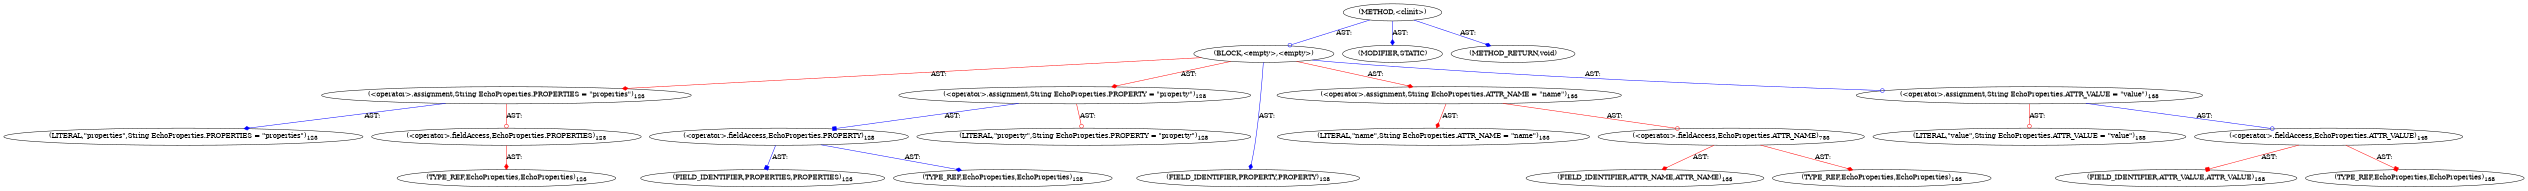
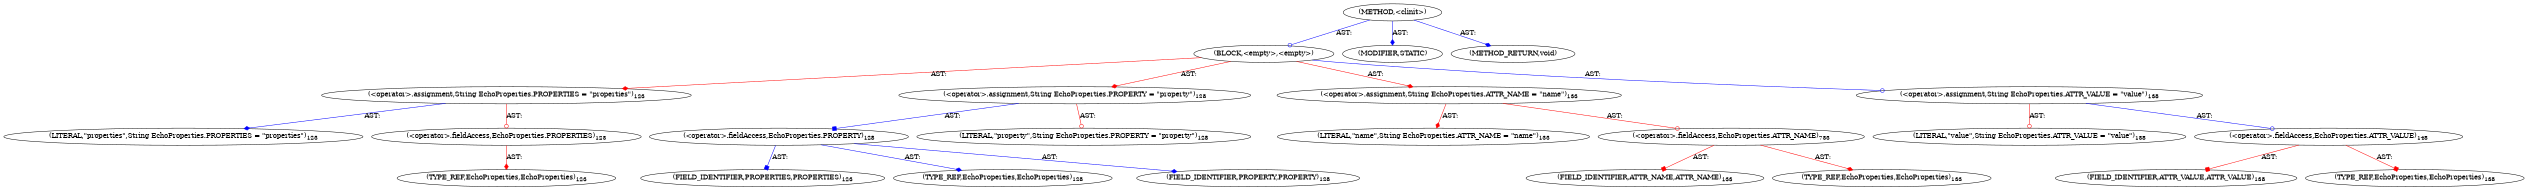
edge "(BLOCK,<empty>,<empty>)" -> "(FIELD_IDENTIFIER,PROPERTY,PROPERTY)": now "(<operator>.fieldAccess,EchoProperties.PROPERTY)" -> "(FIELD_IDENTIFIER,PROPERTY,PROPERTY)"
edge "(<operator>.fieldAccess,EchoProperties.ATTR_NAME)" -> "(FIELD_IDENTIFIER,ATTR_NAME,ATTR_NAME)": arrowhead diamond -> box
